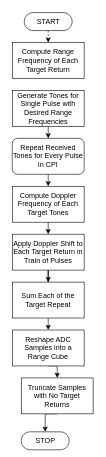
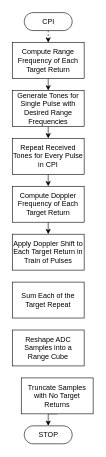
node "START": label "START" -> "CPI"
edge "Compute Range Frequency of Each Target Return" -> "Generate Tones for Single Pulse with Desired Range Frequencies": added
node "Repeat Received Tones for Every Pulse in CPI": shape rounded rectangle -> rectangle
node "Compute Doppler Frequency of Each Target Tones": label "Compute Doppler Frequency of Each Target Tones" -> "Compute Doppler Frequency of Each Target Return"
edge "Apply Doppler Shift to Each Target Return in Train of Pulses" -> "Sum Each of the Target Repeat": removed
edge "Sum Each of the Target Repeat" -> "Reshape ADC Samples into a Range Cube": removed
edge "Reshape ADC Samples into a Range Cube" -> "Truncate Samples with No Target Returns": removed
node "STOP": moved (45, 441) -> (48, 435)
